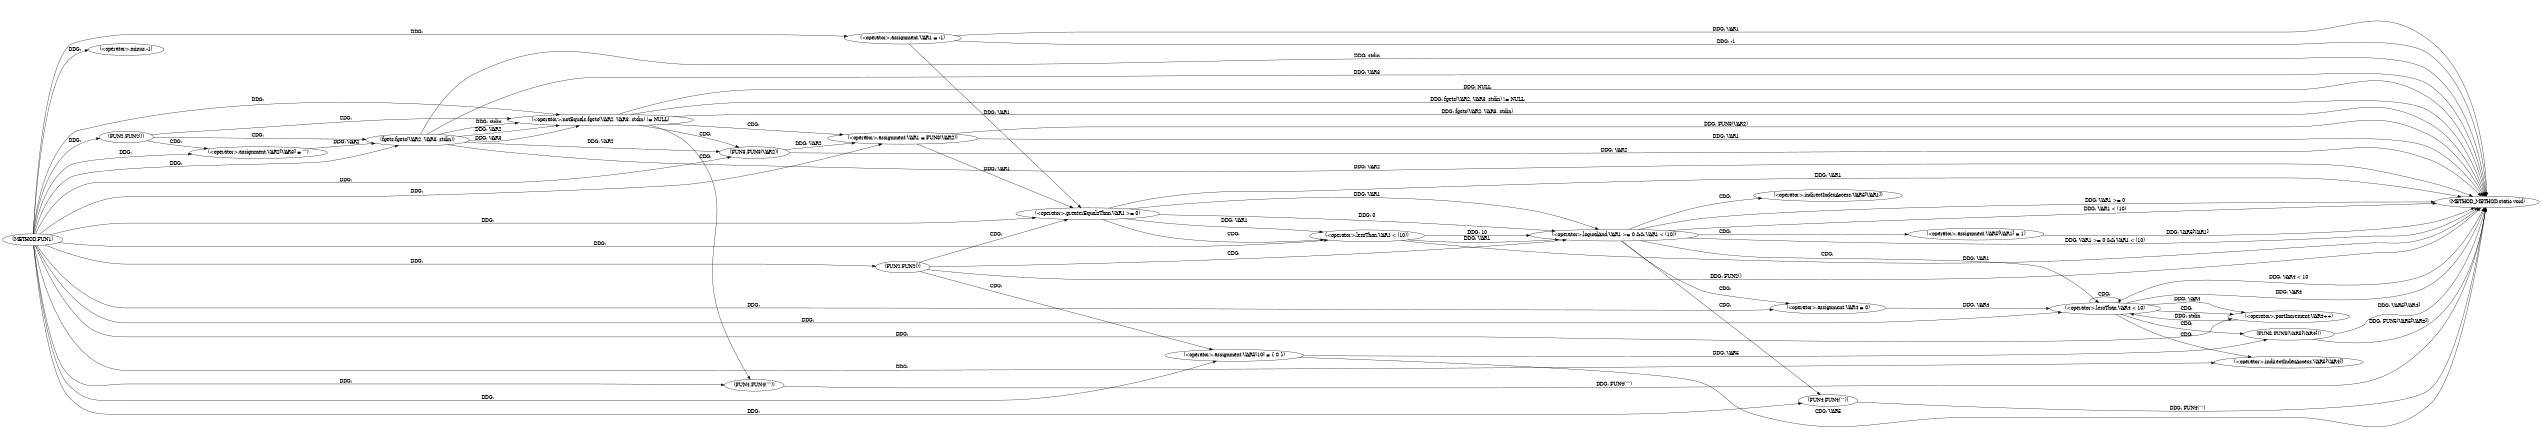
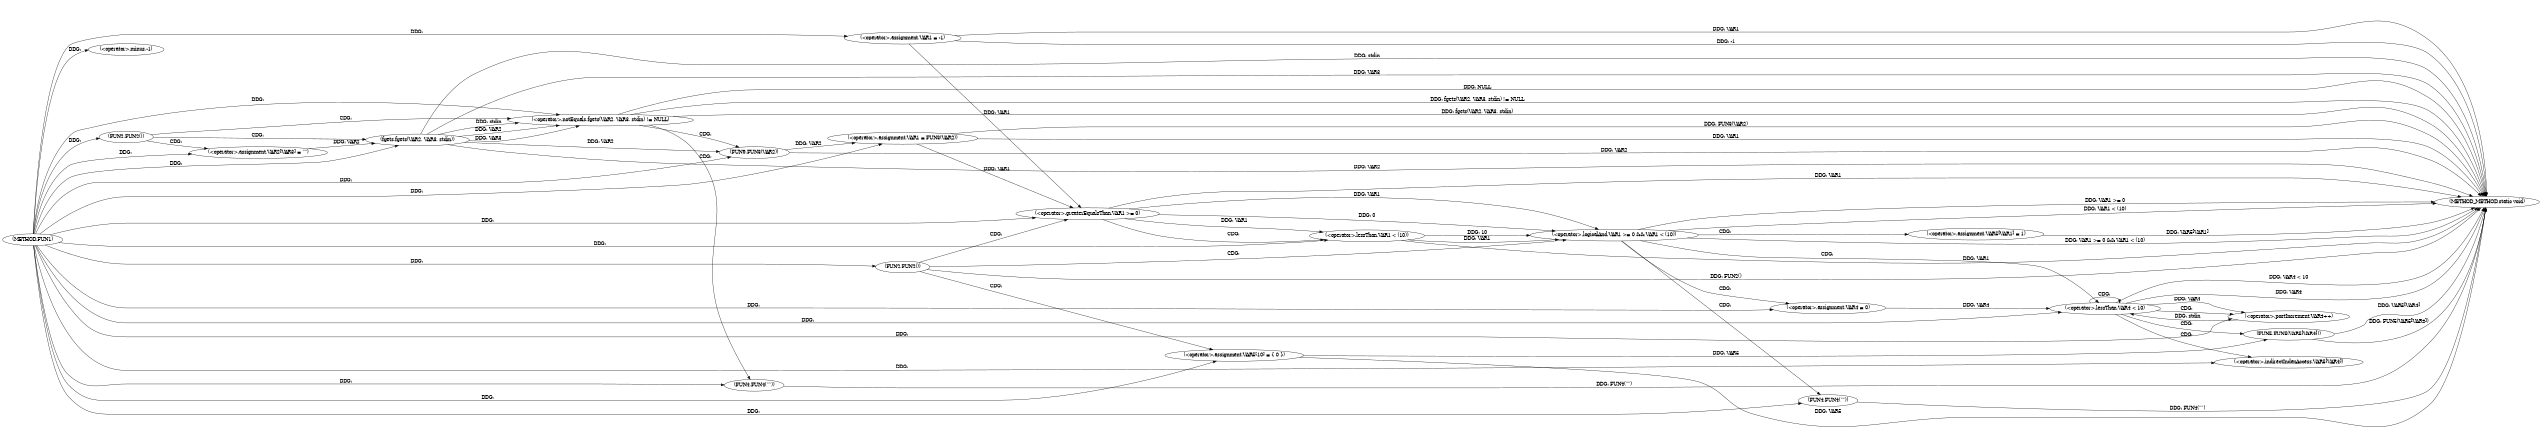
edge "(<operator>.notEquals,fgets(VAR2, VAR3, stdin) != NULL)" -> "(<operator>.assignment,VAR1 = FUN3(VAR2))": removed, label "CDG:"
node "(FUN3,FUN3(VAR2))": label "(FUN3,FUN3(VAR2))" -> "(FUN9,FUN3(VAR2))"
node "(<operator>.indirectIndexAccess,VAR5[VAR1])": removed
edge "(<operator>.assignment,VAR5[10] = { 0 })" -> "(METHOD_METHOD,static void)": label "CDG: VAR5" -> "DDG: VAR5"
